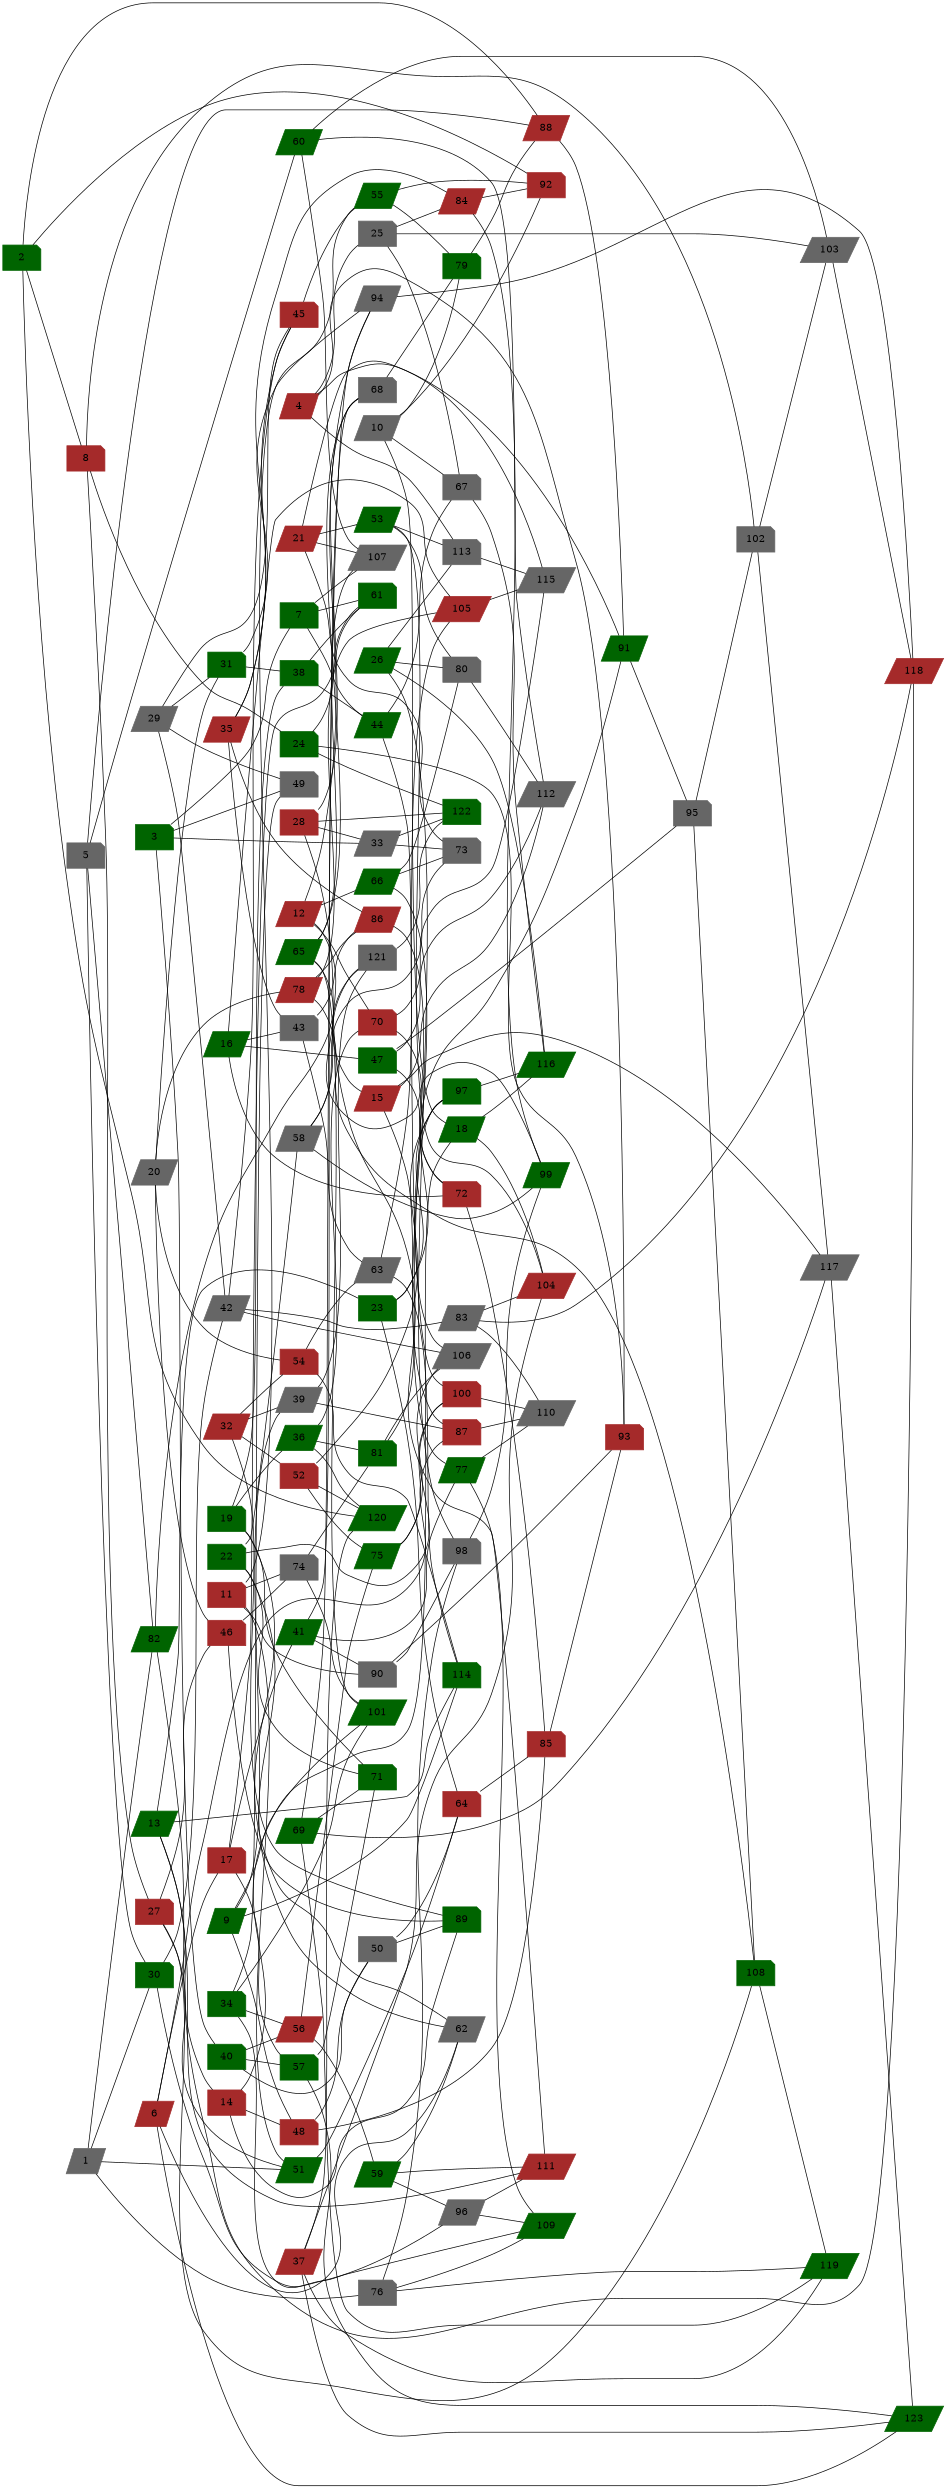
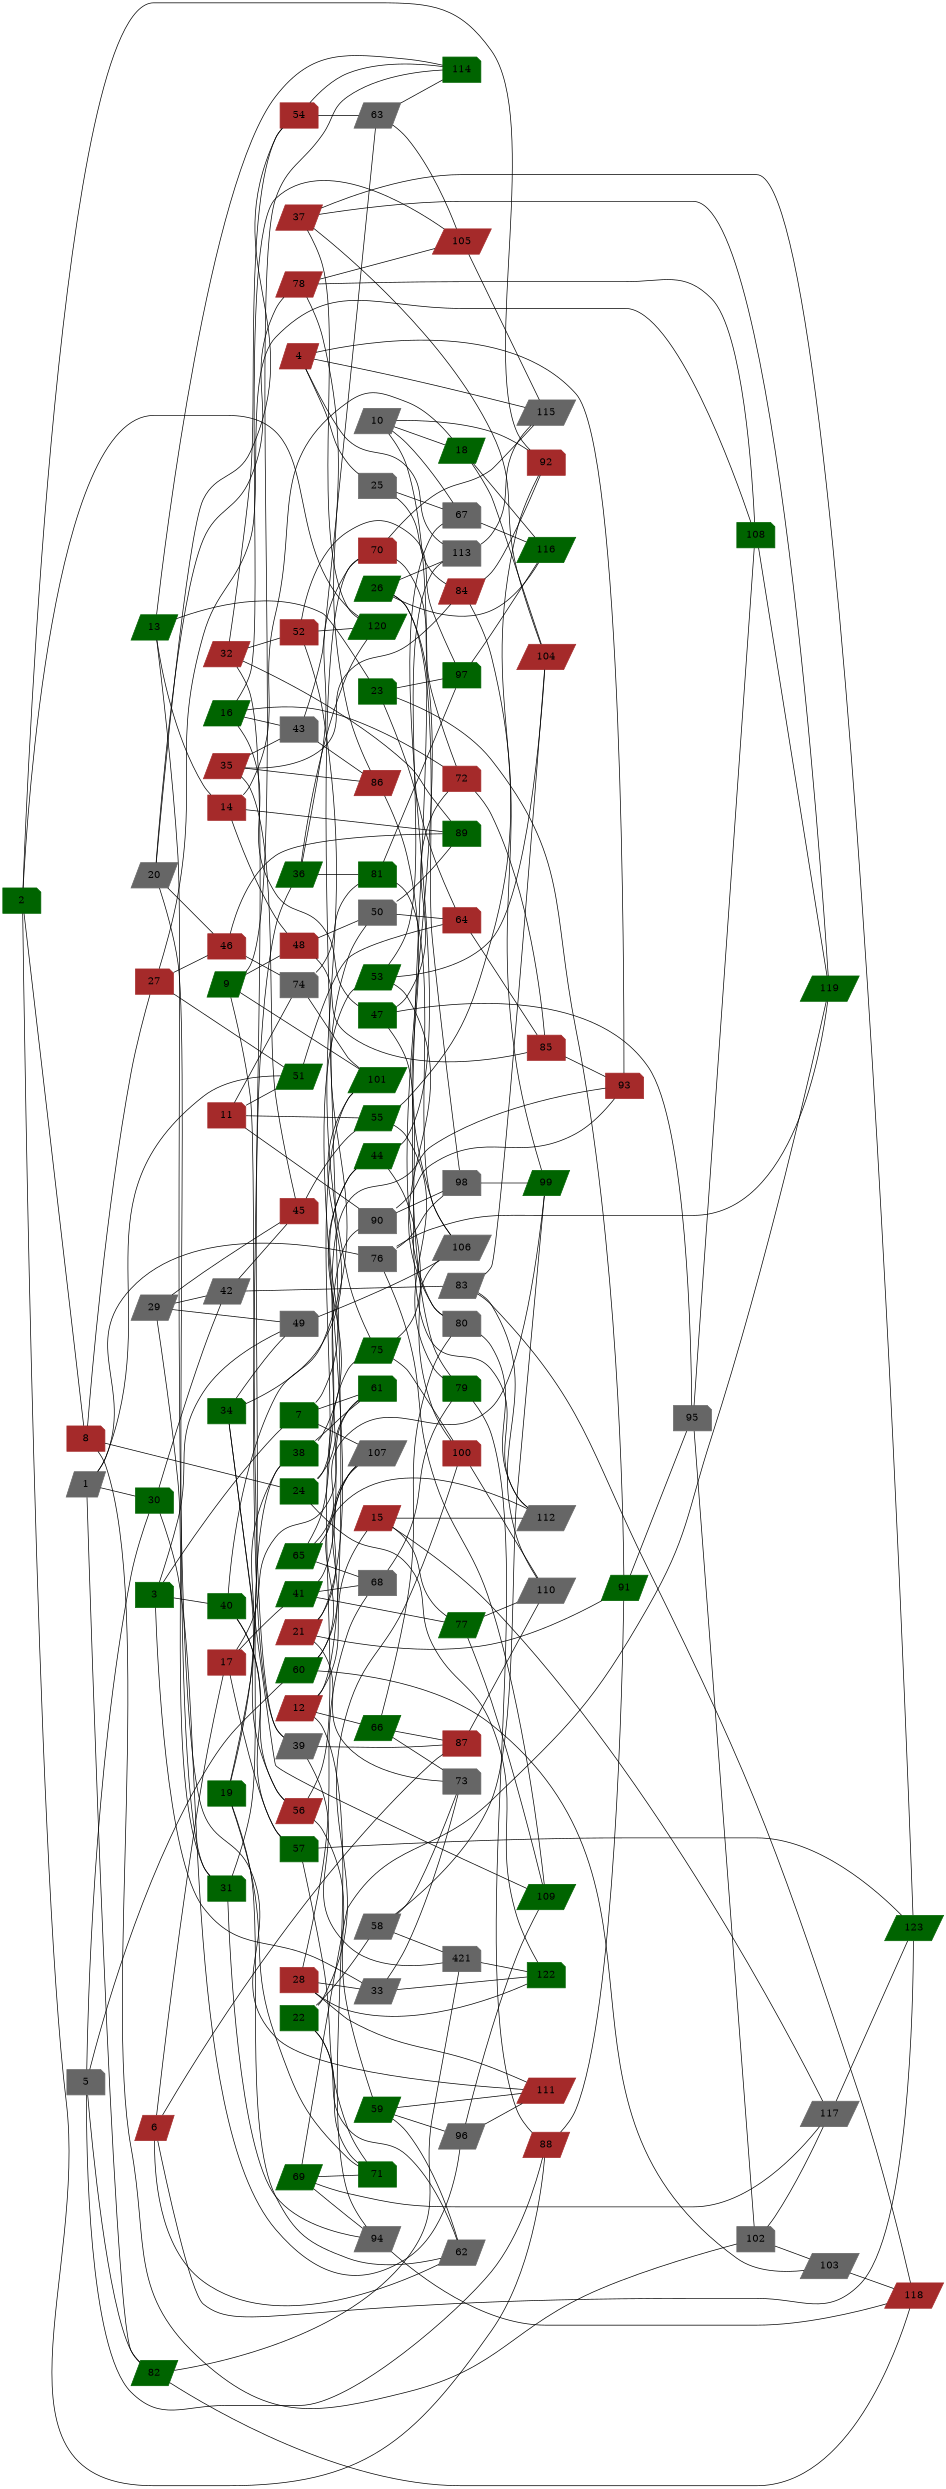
edge "25" -- "103": removed
node "121": label "121" -> "421"
edge "42" -- "106": now "49" -- "106"
